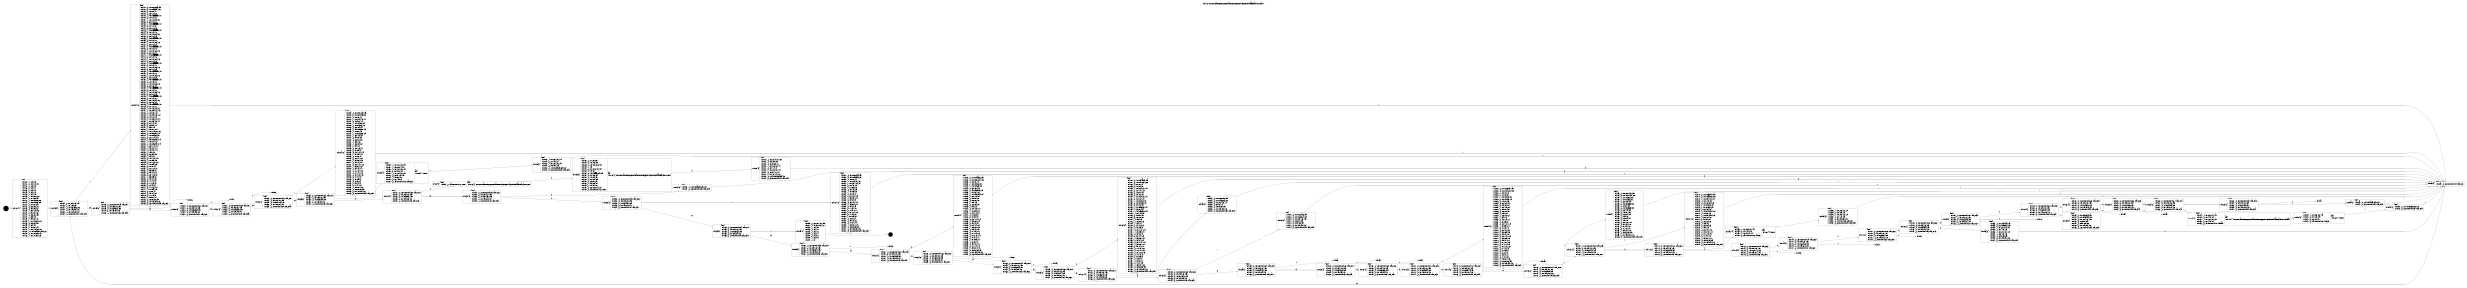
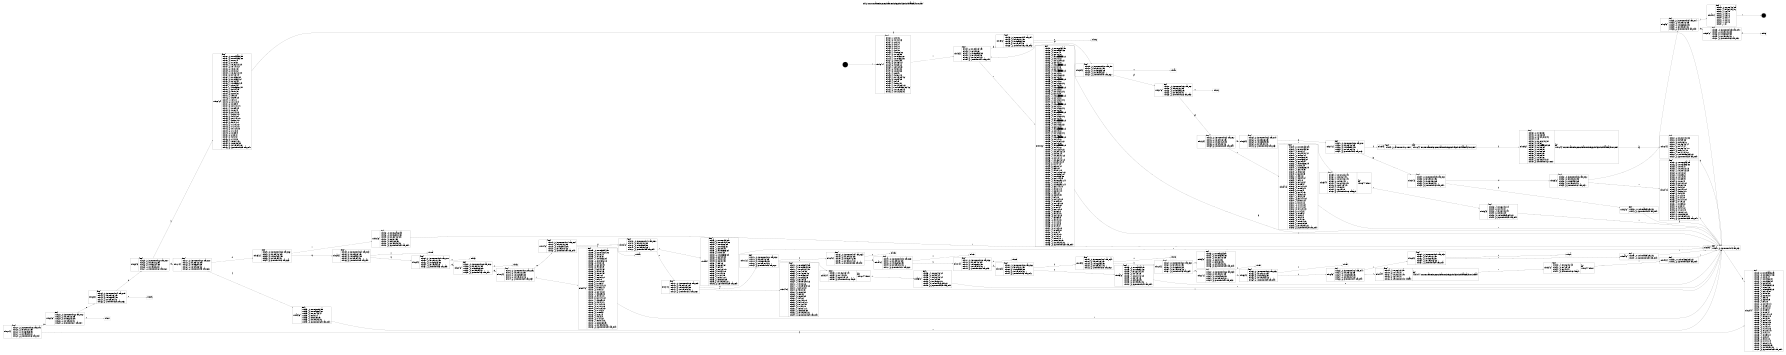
edge "0x401c2f [147]" -> "0x4022ab [5]": reversed
edge "0x4015eb [28]" -> "0x401607 [28]": removed, label "25"
